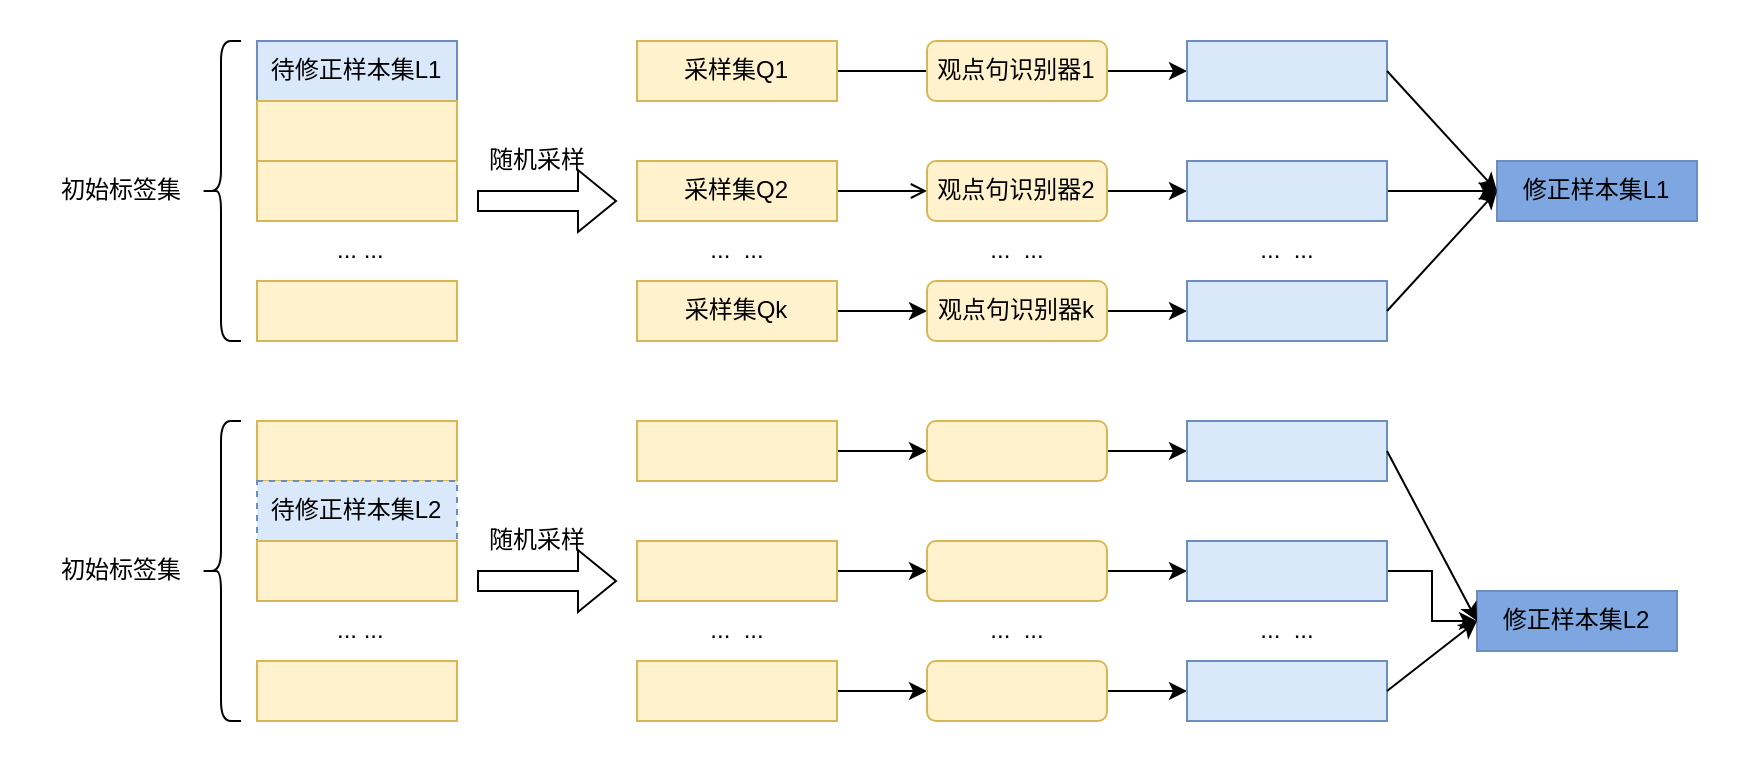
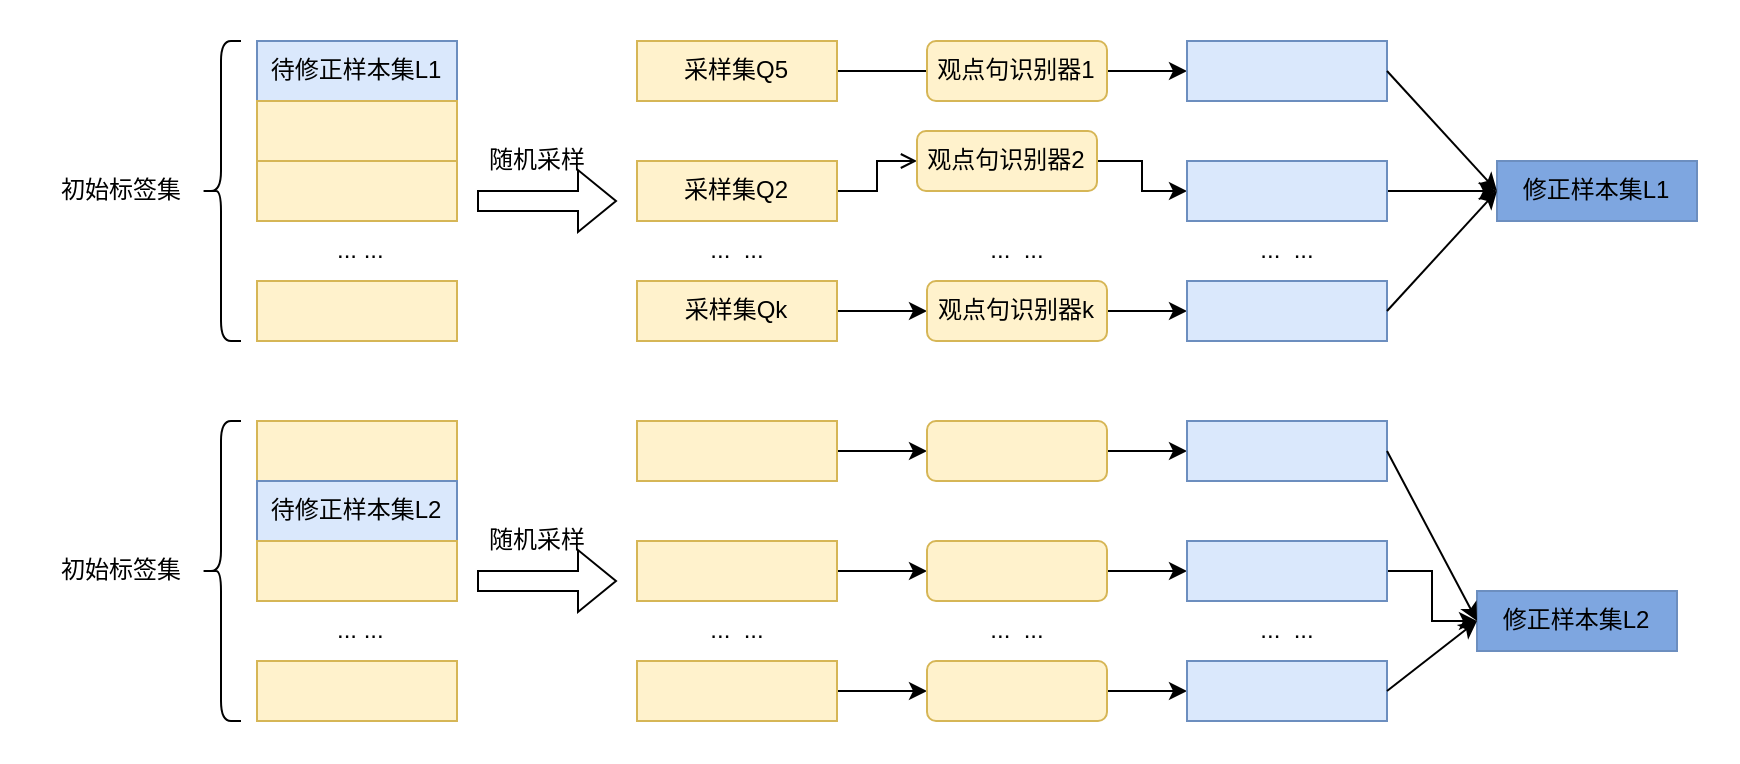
node "采样集Q1": label "采样集Q1" -> "采样集Q5"
node "观点句识别器2": moved (1017, 191) -> (1007, 161)
node "待修正样本集L2": style dashed -> solid
